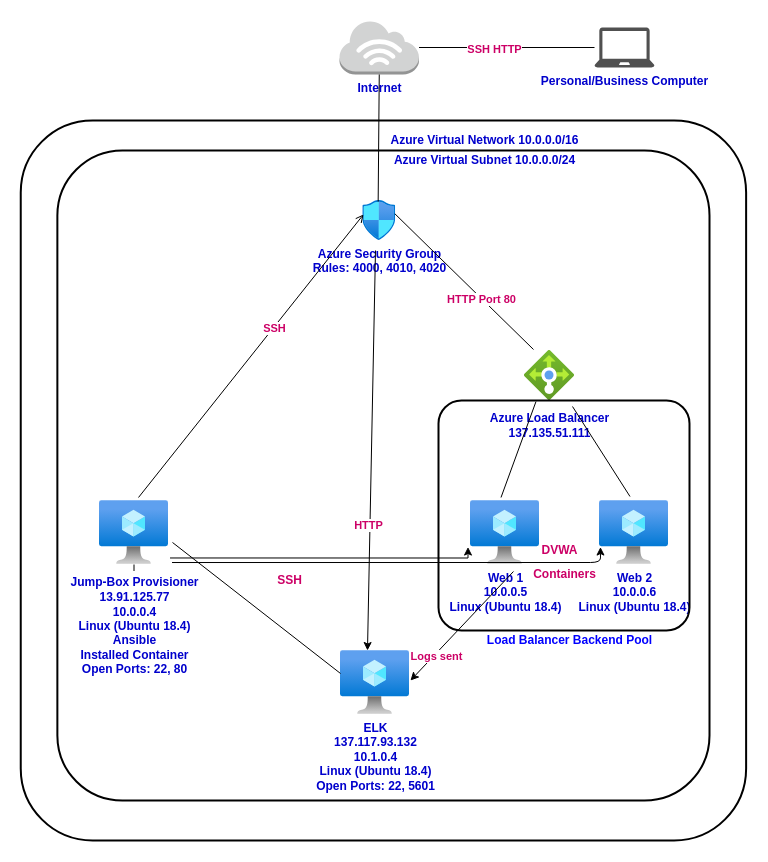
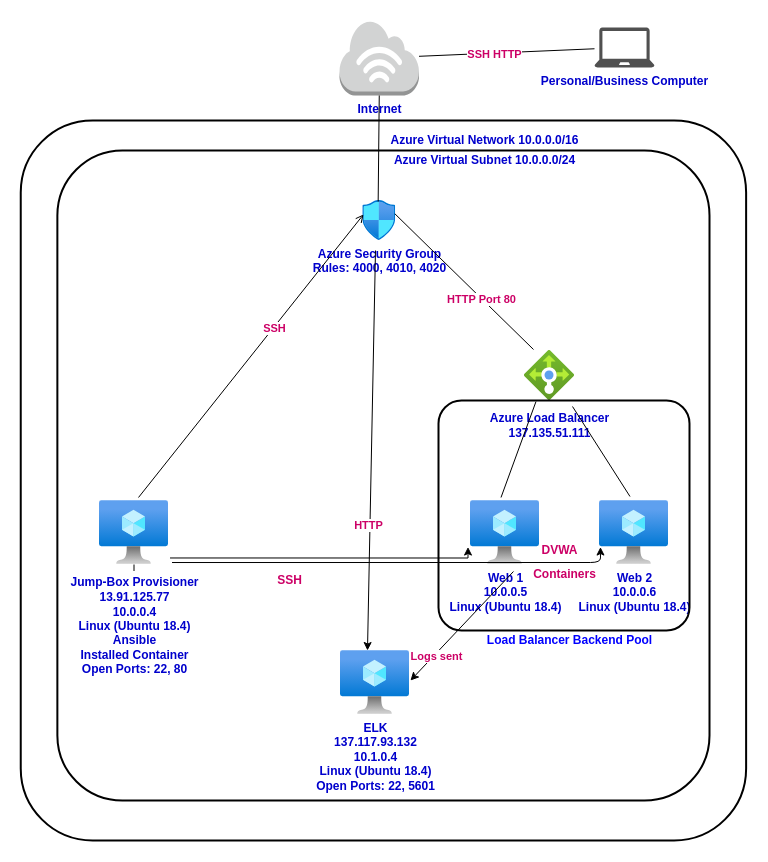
node "Internet": size 80x54 -> 80x75
edge "Jump-Box Provisioner 13.91.125.77 10.0.0.4 Linux (Ubuntu 18.4) Ansible Installed Container Open Ports: 22, 80" -- "ELK 137.117.93.132 10.1.0.4 Linux (Ubuntu 18.4) Open Ports: 22, 5601": removed
